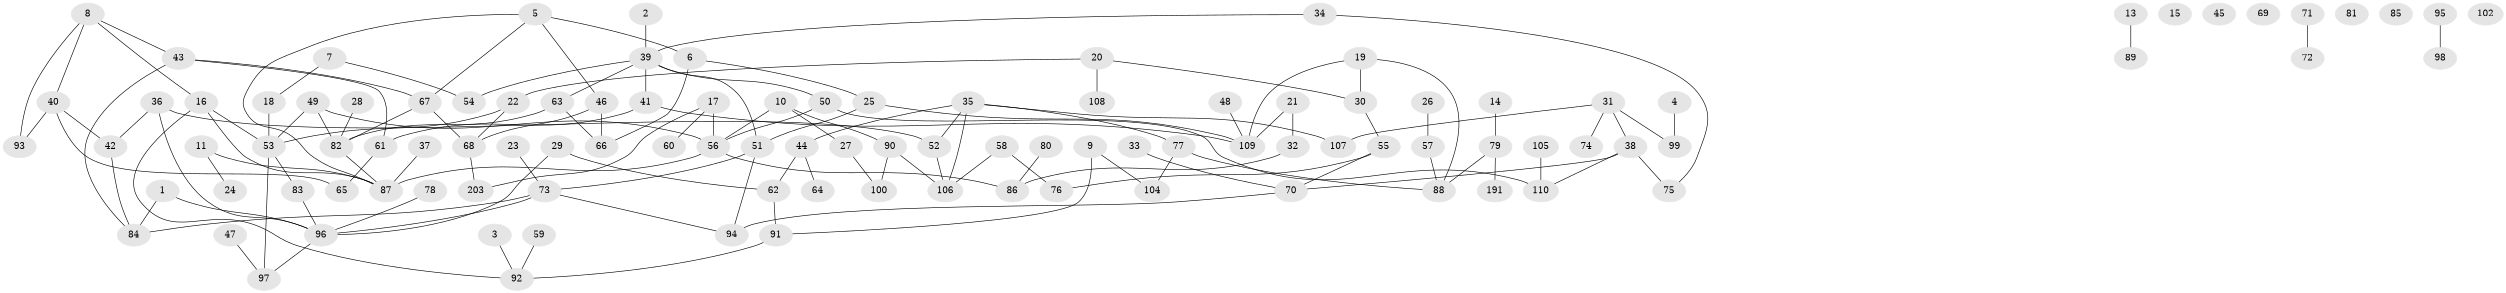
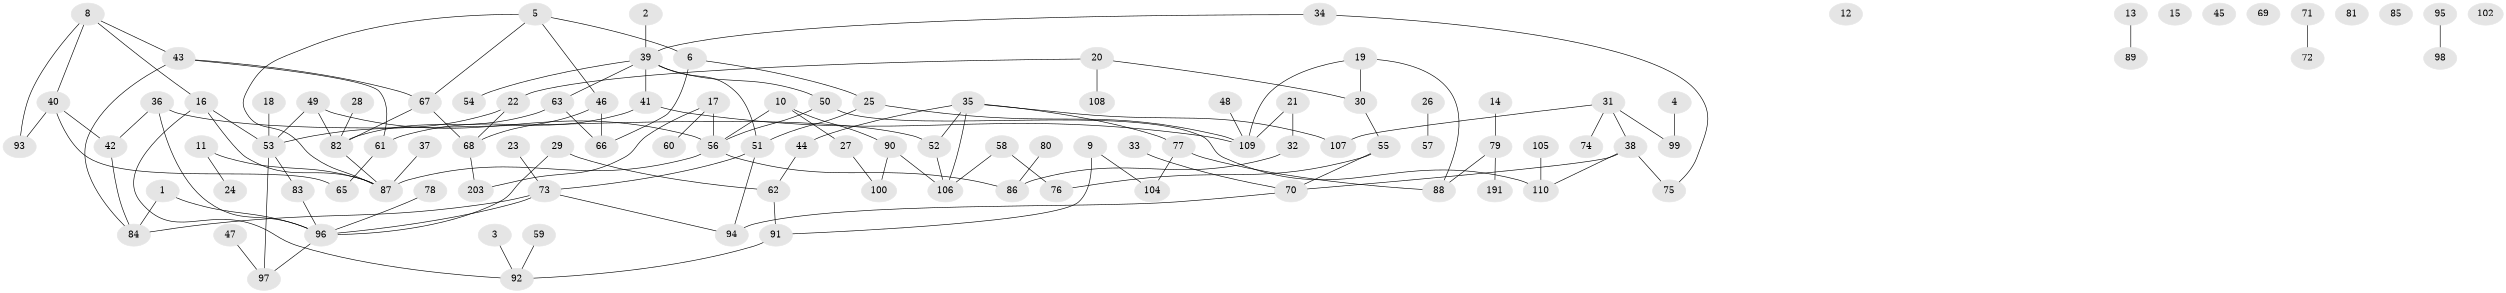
node "12": added
node "7": removed
edge "57" -- "88": removed
node "64": removed
